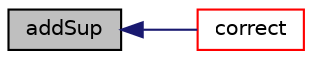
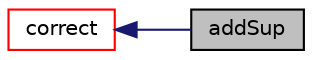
edge "correct" -> "addSup": reversed
